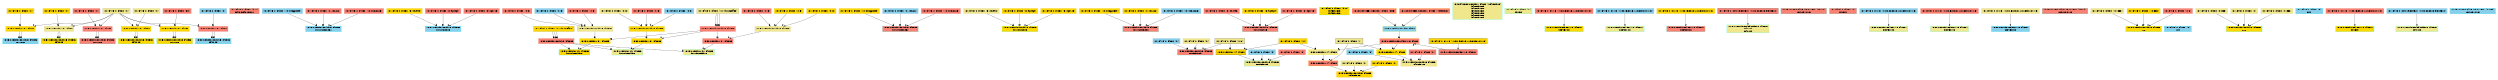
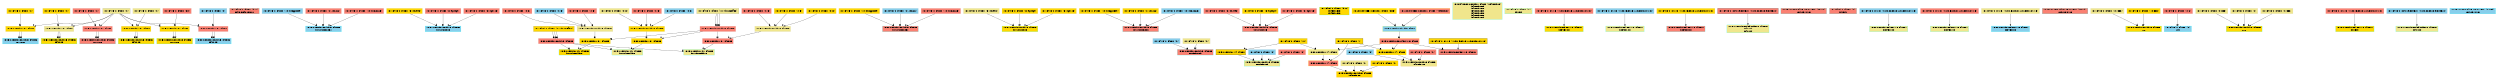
node "VFXAttributeExpression Float (age)": fillcolor salmon -> gold
node "VFXValue`1 Float (3) B_b": removed
edge "VFXValue`1 Float (0,2)" -> "VFXExpressionCombine Float3 A_a": now "VFXValue`1 Float (0,2)" -> "VFXValue`1 Float (1) A_b"
node "VFXValue`1 Float (1,2)": removed
node "VFXValue`1 Float (7)": fillcolor khaki -> gold
edge "VFXExpressionBakeCurve Float4" -> "VFXExpressionSampleCurve Float": reversed
